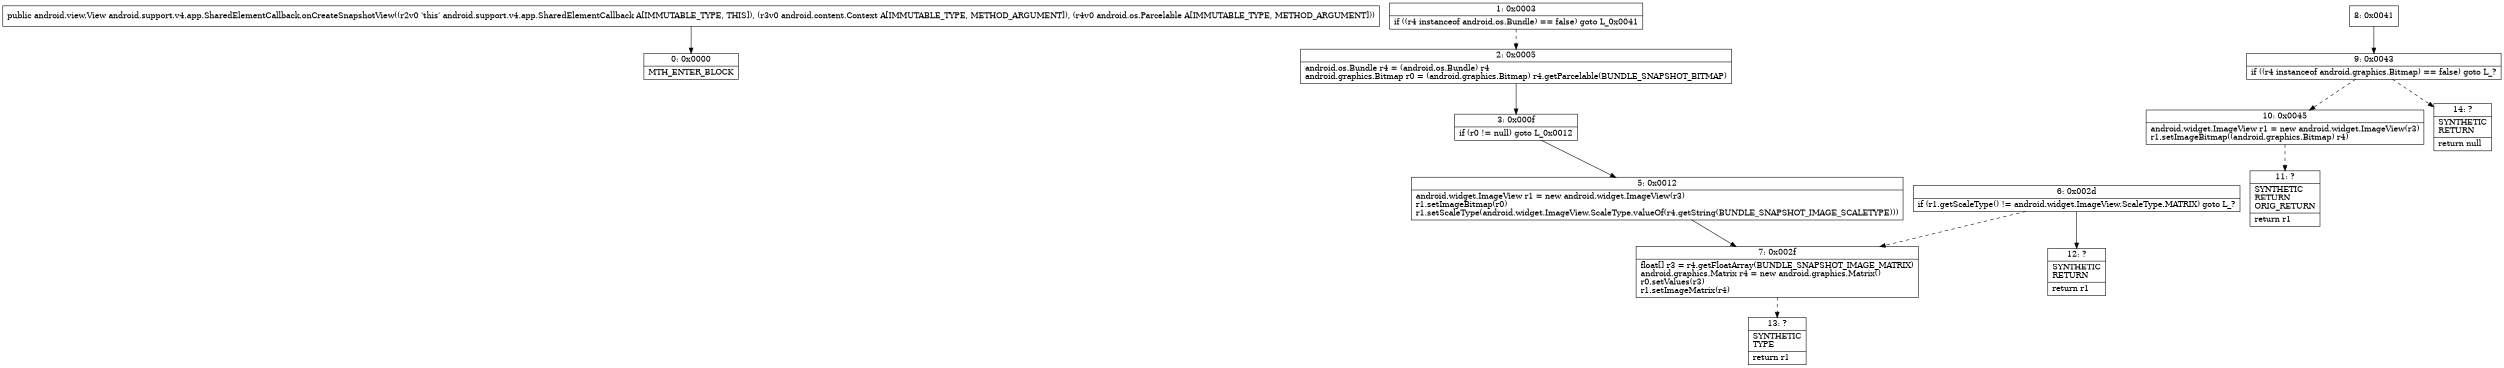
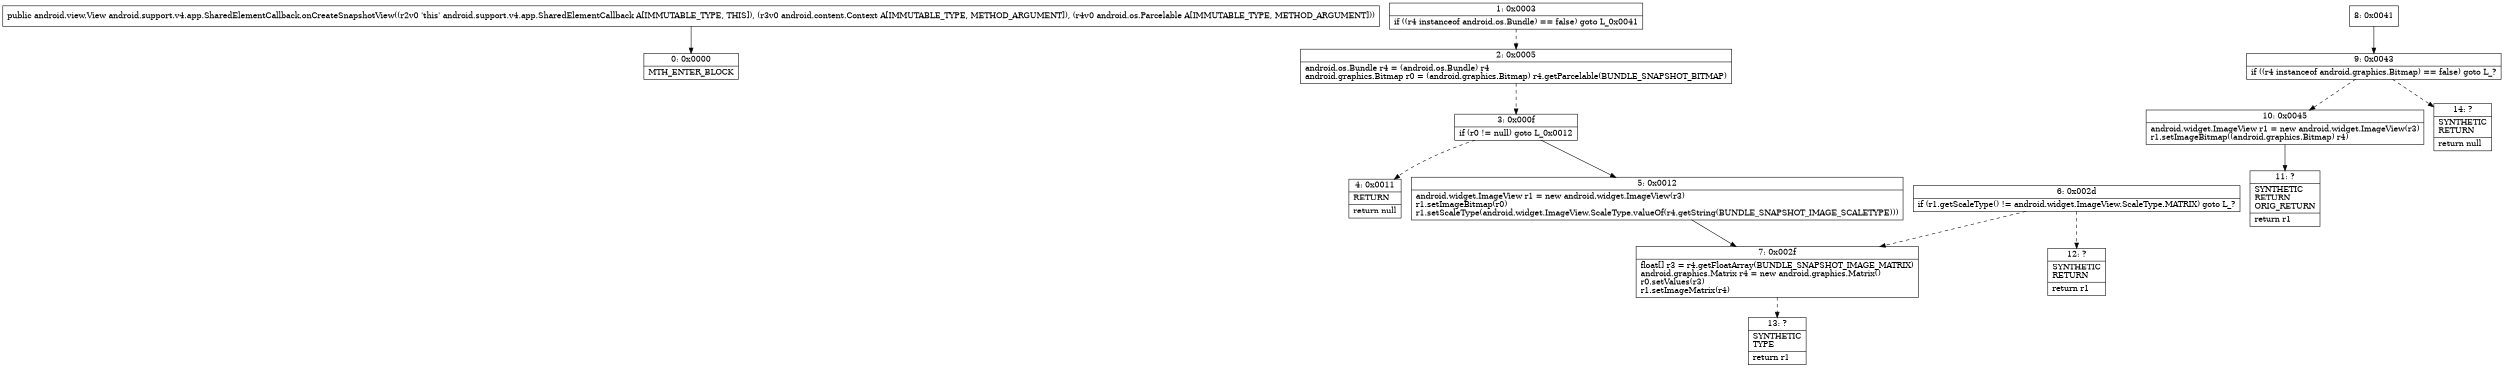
edge "2: 0x0005" -> "3: 0x000f": style solid -> dashed
edge "10: 0x0045" -> "11: ?": style dashed -> solid
node "4: 0x0011": added
edge "6: 0x002d" -> "12: ?": style solid -> dashed
